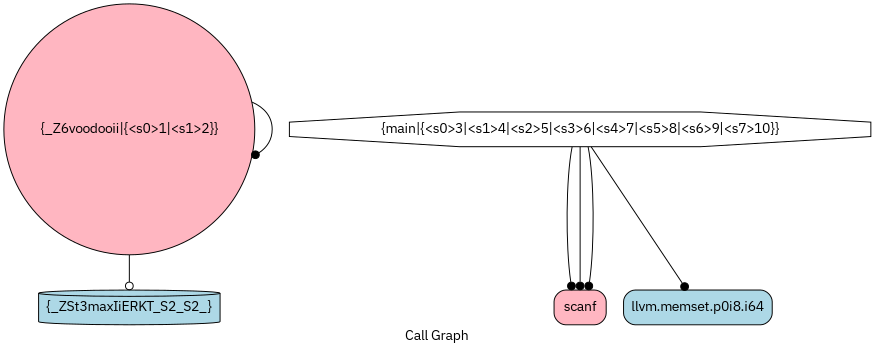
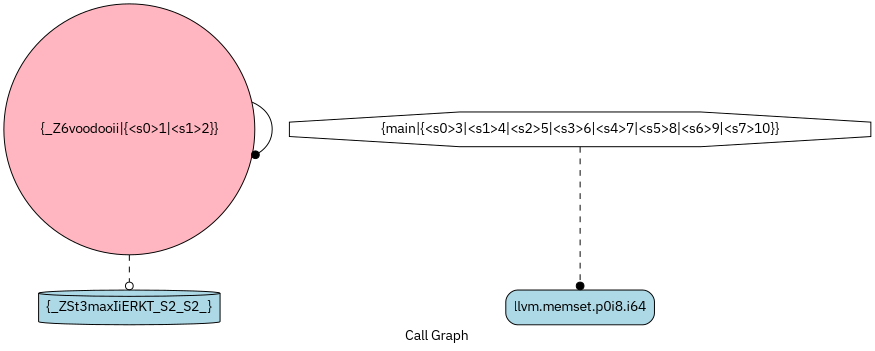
edge "{main|{<s0>3|<s1>4|<s2>5|<s3>6|<s4>7|<s5>8|<s6>9|<s7>10}}" -> "llvm.memset.p0i8.i64": style solid -> dashed
edge "{_Z6voodooii|{<s0>1|<s1>2}}" -> "{_ZSt3maxIiERKT_S2_S2_}": style solid -> dashed
node "scanf": removed
